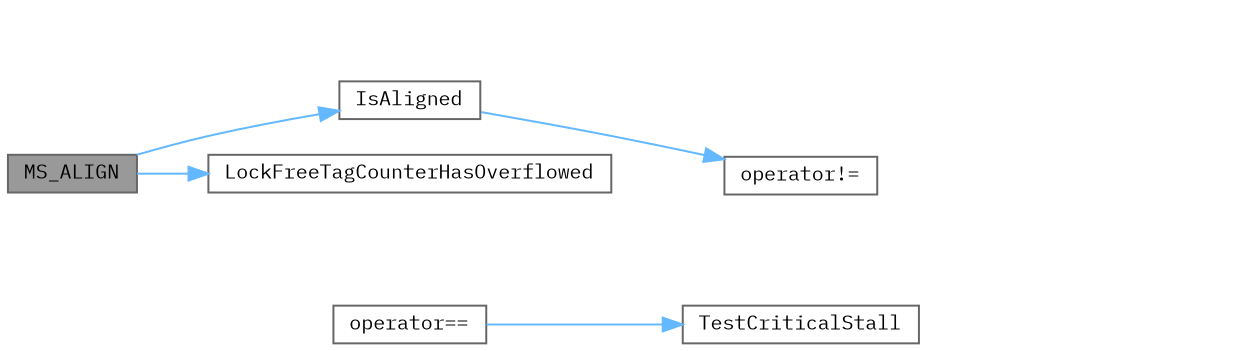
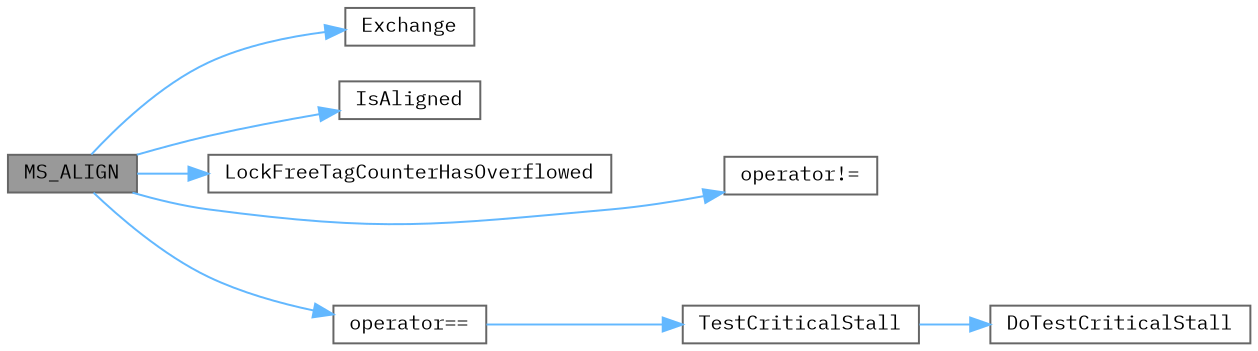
node "Exchange": added
edge "IsAligned" -> "operator!=": now "MS_ALIGN" -> "operator!="
edge "MS_ALIGN" -> "operator==": added
node "DoTestCriticalStall": added
